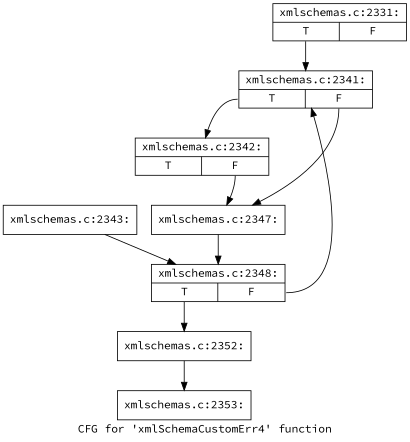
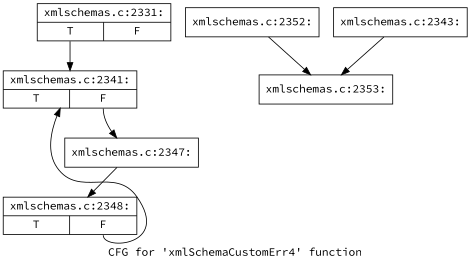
node "xmlschemas.c:2342:": removed
edge "xmlschemas.c:2343:" -> "xmlschemas.c:2348:": now "xmlschemas.c:2343:" -> "xmlschemas.c:2353:"
edge "xmlschemas.c:2348:" -> "xmlschemas.c:2352:": removed
